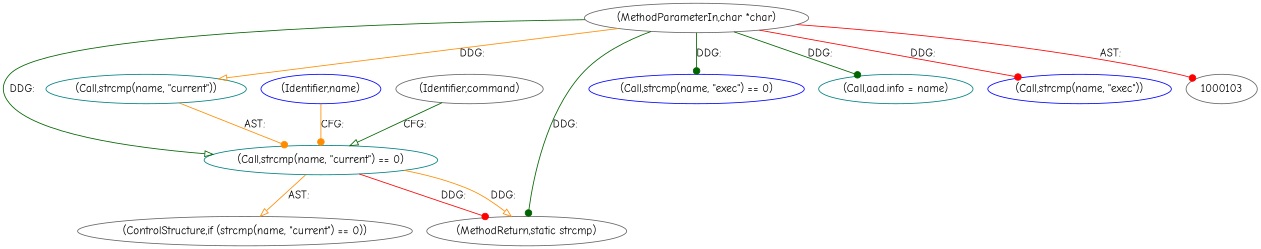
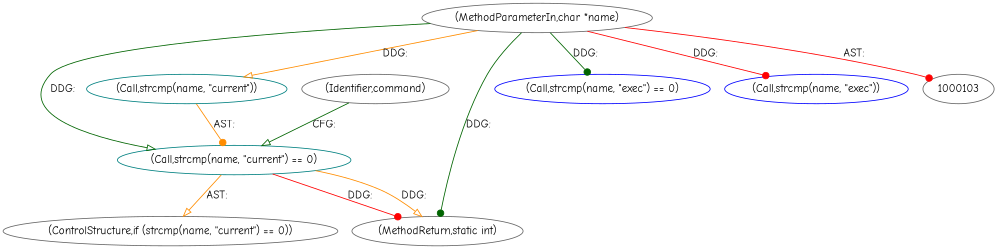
node "(MethodParameterIn,char *char)": label "(MethodParameterIn,char *char)" -> "(MethodParameterIn,char *name)"
node "(Identifier,name)": removed
node "(Call,aad.info = name)": removed
node "(MethodReturn,static strcmp)": label "(MethodReturn,static strcmp)" -> "(MethodReturn,static int)"
